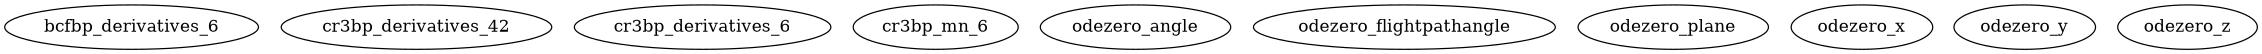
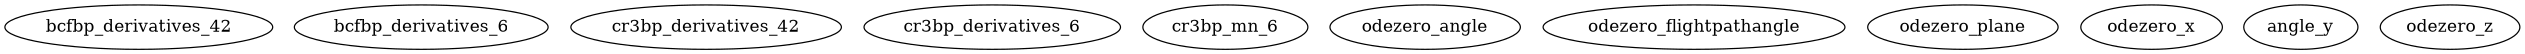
node "bcfbp_derivatives_42": added
node "odezero_y": label "odezero_y" -> "angle_y"
